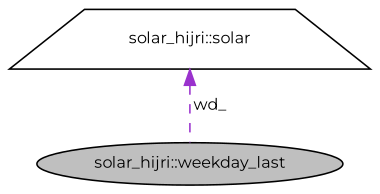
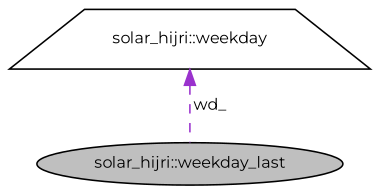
node "solar_hijri::solar": label "solar_hijri::solar" -> "solar_hijri::weekday"
